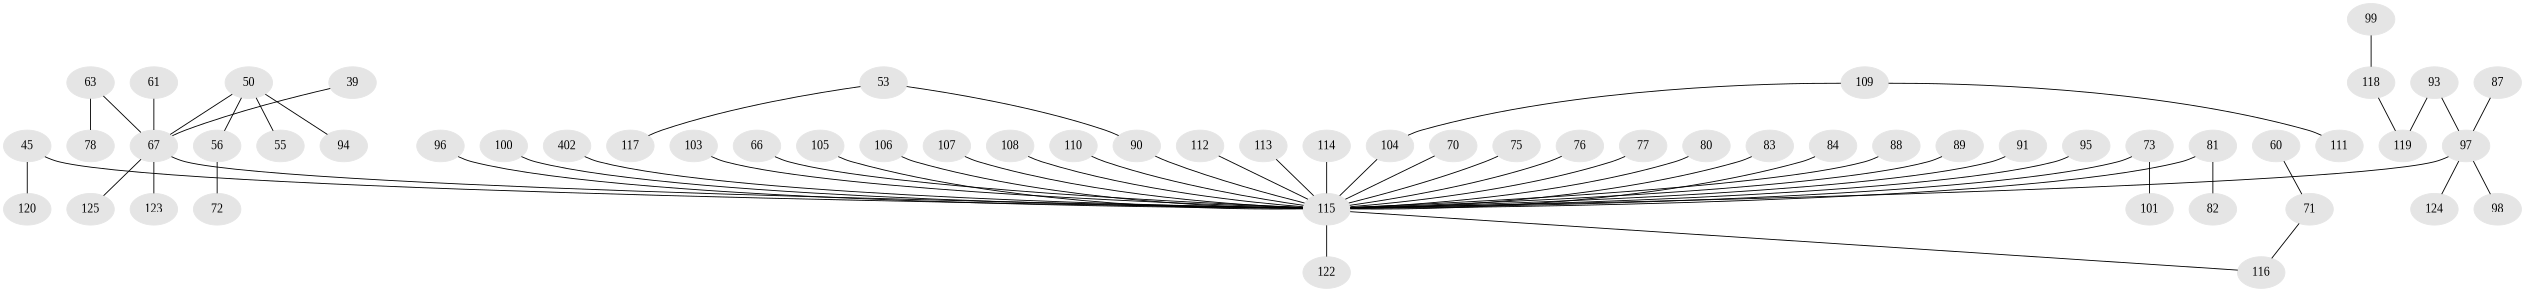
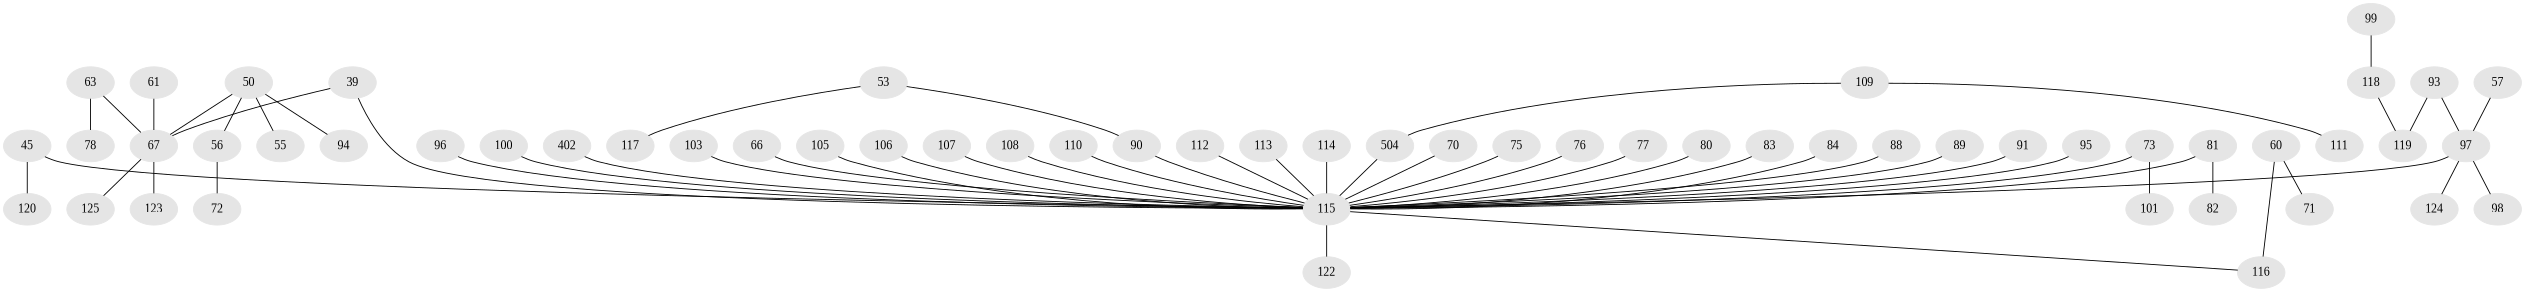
node "87": label "87" -> "57"
node "104": label "104" -> "504"
edge "67" -- "115": now "39" -- "115"
edge "71" -- "116": now "60" -- "116"
